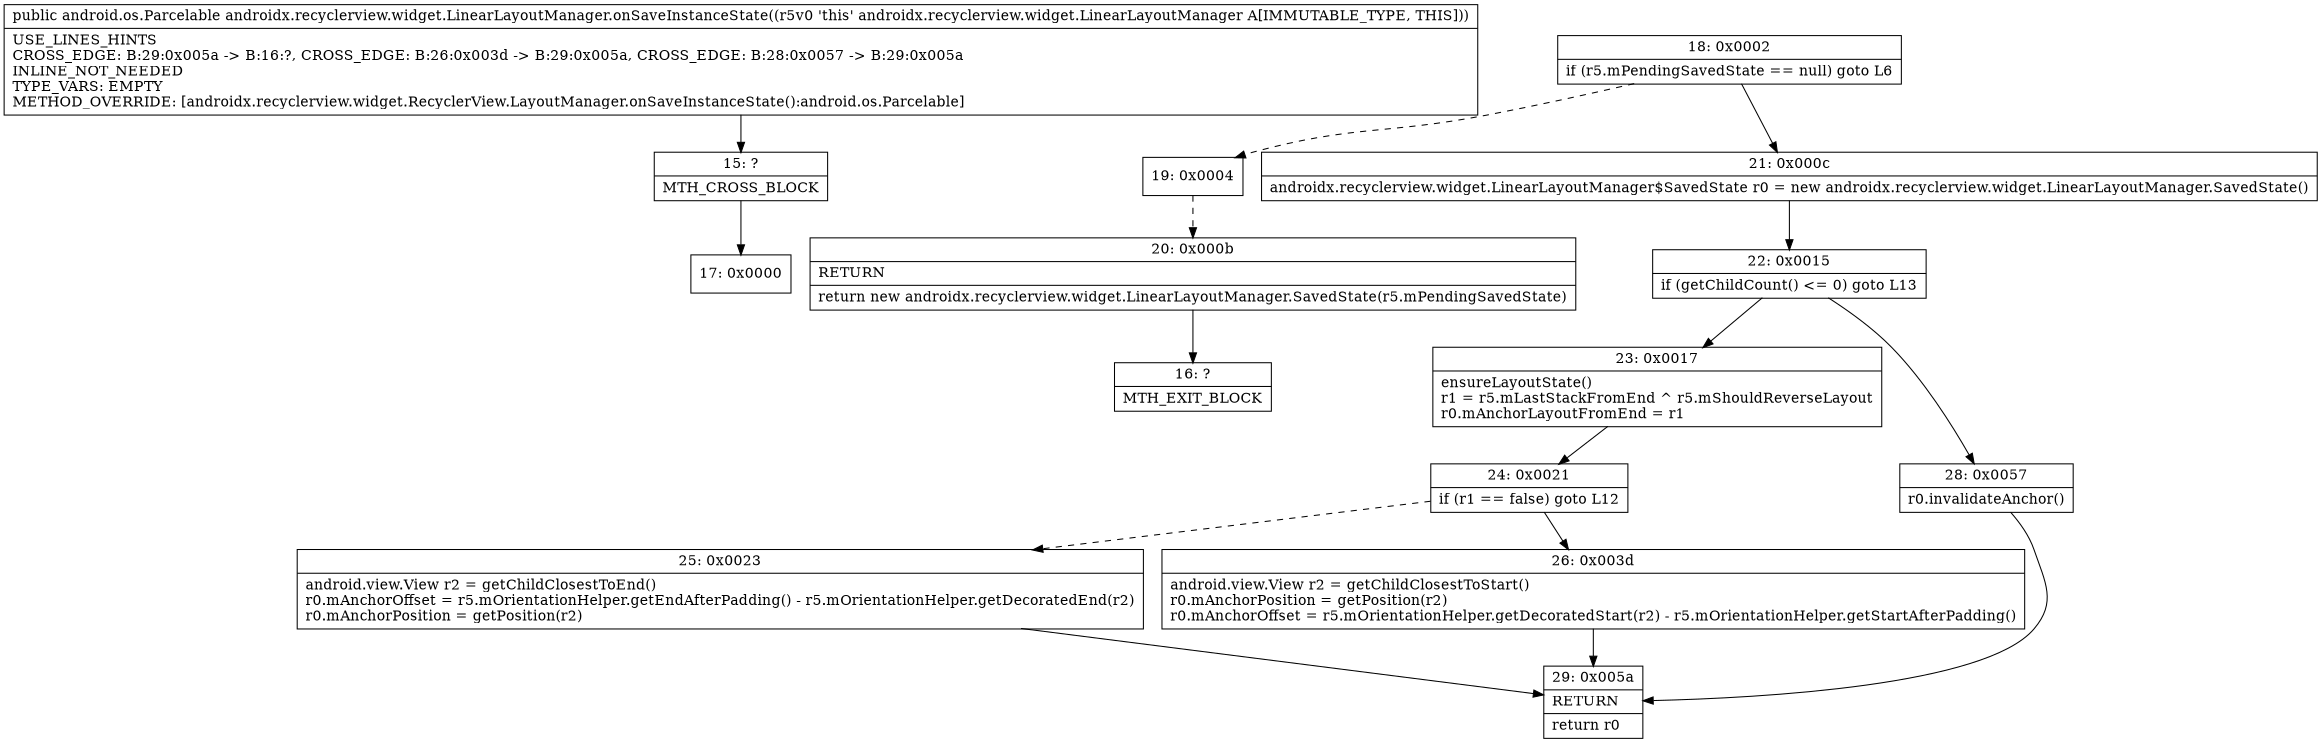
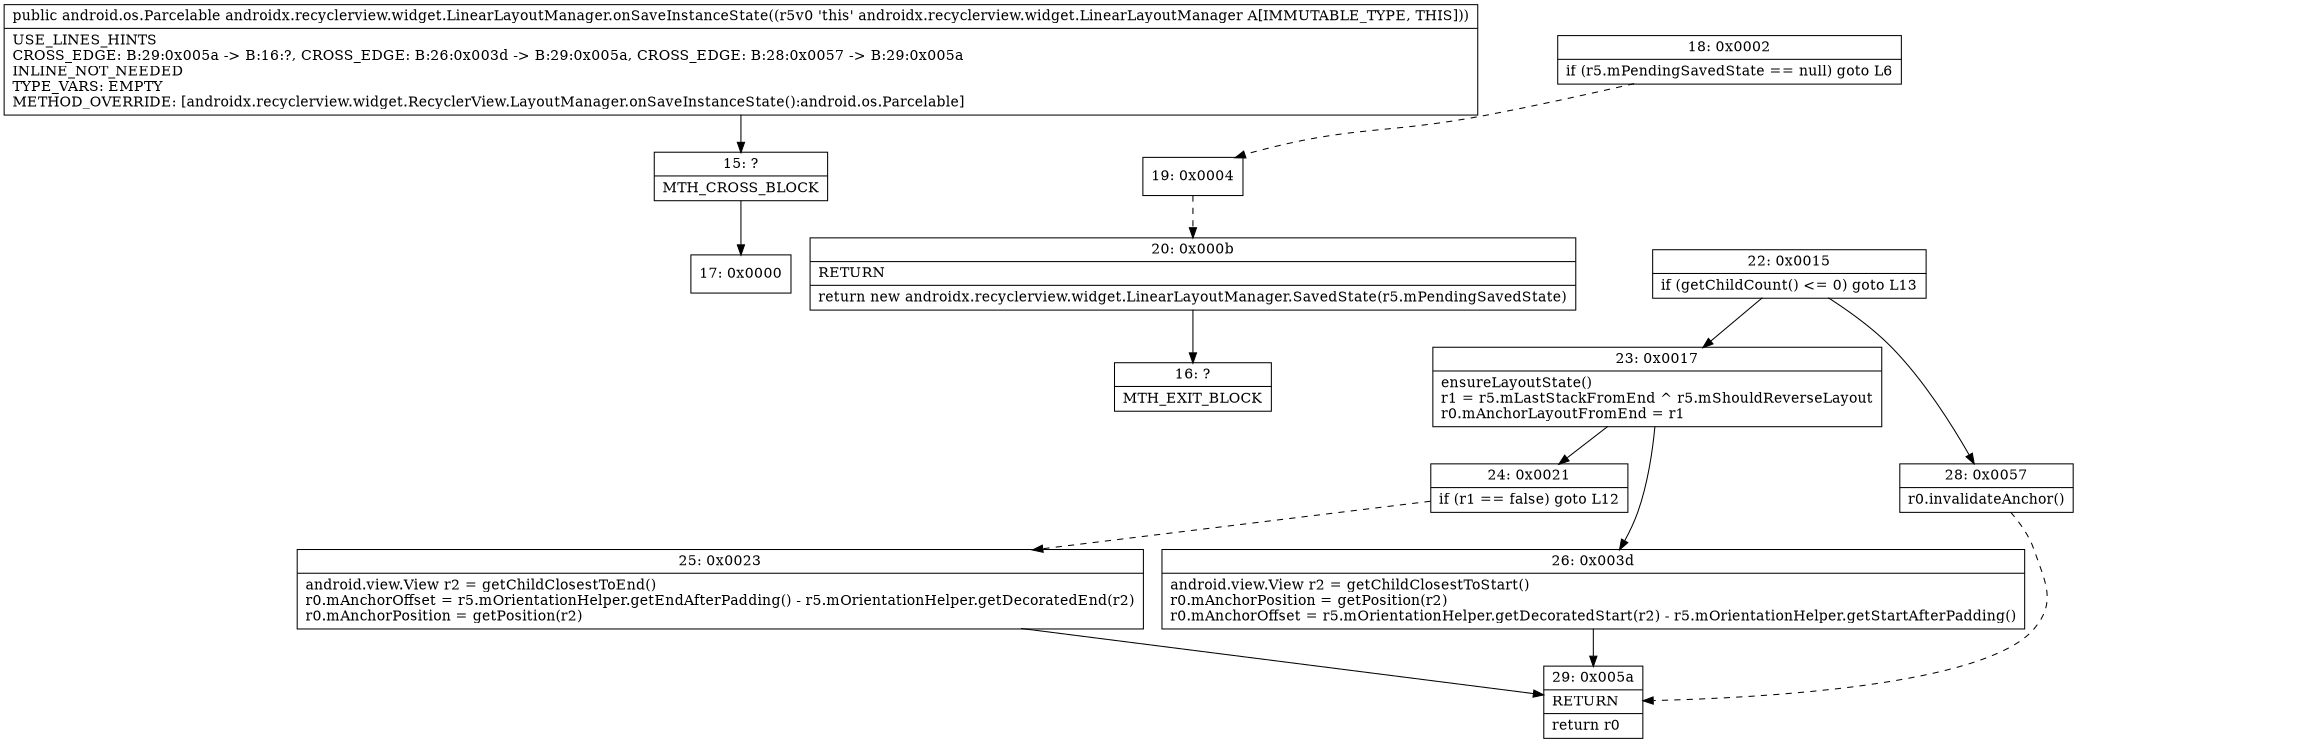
node "21: 0x000c": removed
edge "24: 0x0021" -> "26: 0x003d": now "23: 0x0017" -> "26: 0x003d"
edge "28: 0x0057" -> "29: 0x005a": style solid -> dashed
